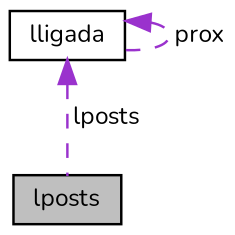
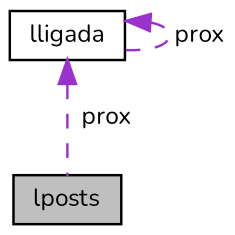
edge "lposts" -> "lligada": label " lposts" -> " prox"
